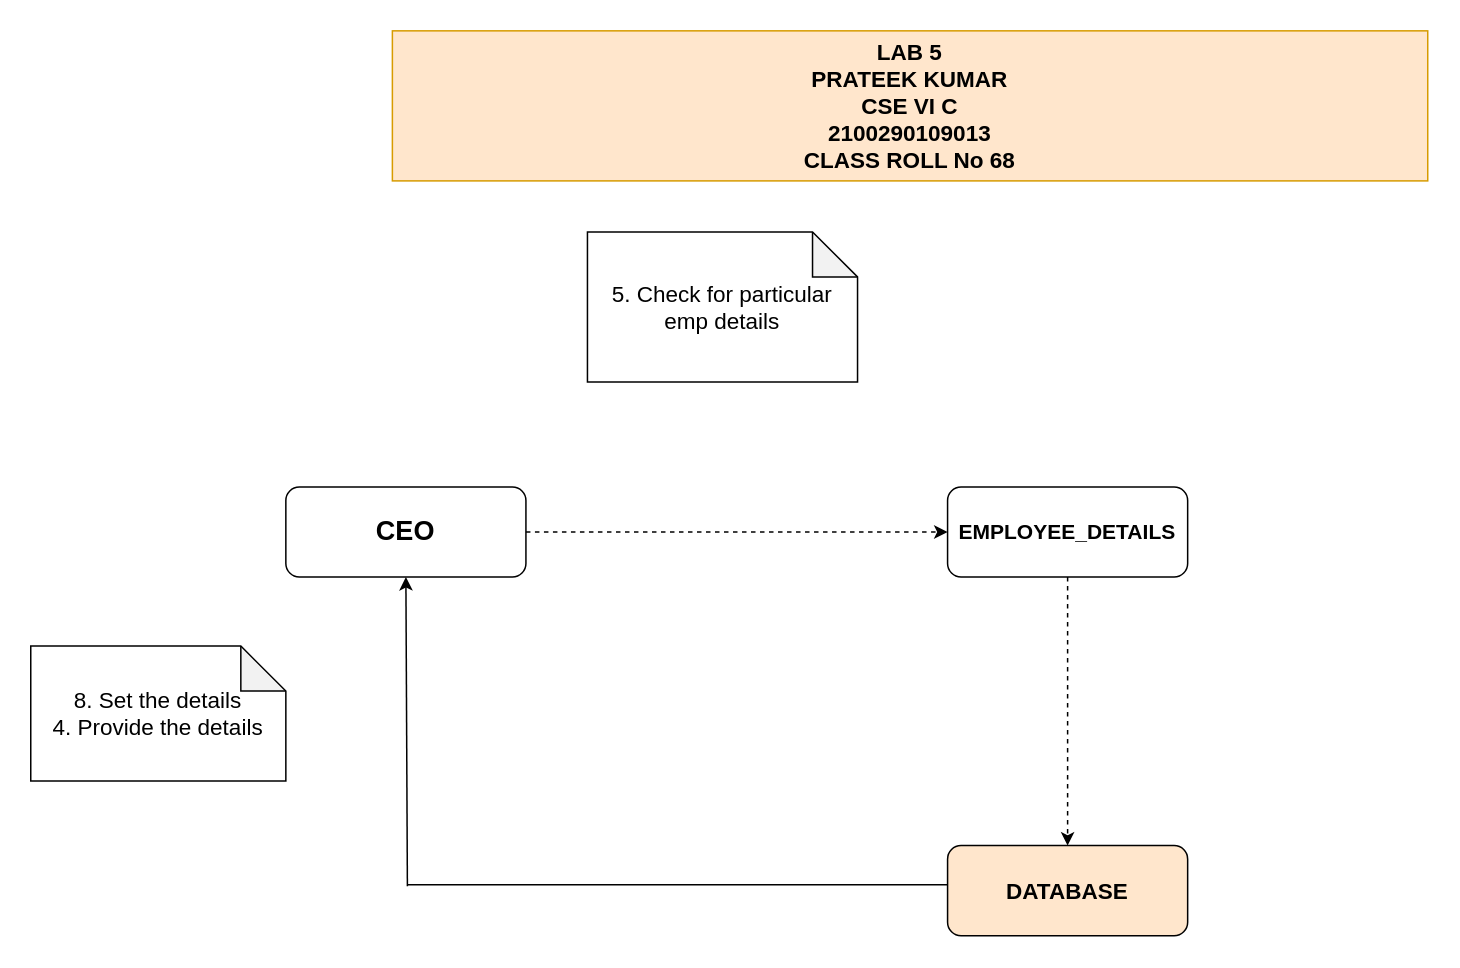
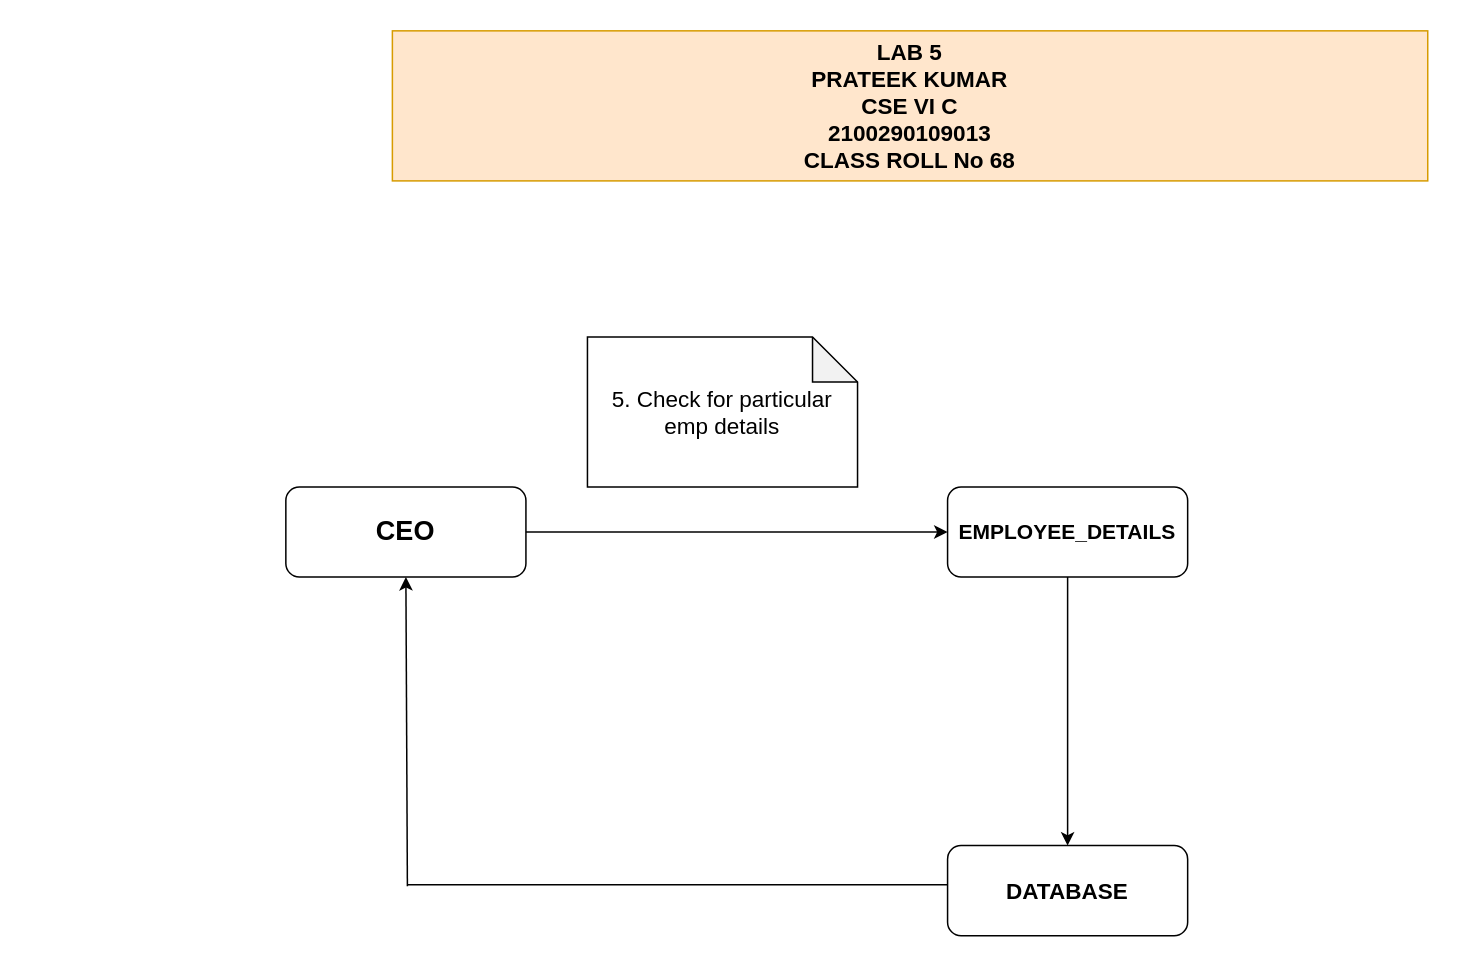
node "5. Check for particular emp details": moved (722, 307) -> (722, 412)
edge "CEO" -> "EMPLOYEE_DETAILS": style dashed -> solid
edge "EMPLOYEE_DETAILS" -> "DATABASE": style dashed -> solid
node "8. Set the details 4. Provide the details": removed
node "DATABASE": fillcolor #ffe6cc -> #ffffff
